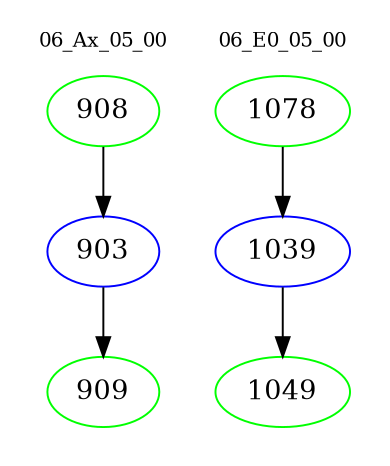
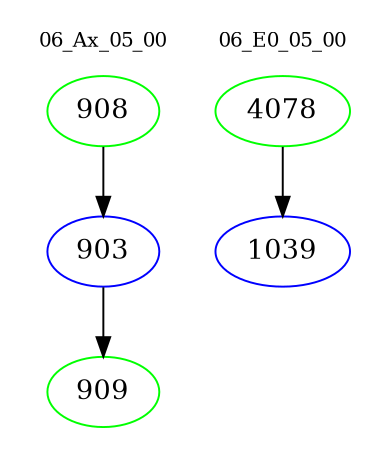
node "1078": label "1078" -> "4078"
node "1049": removed
